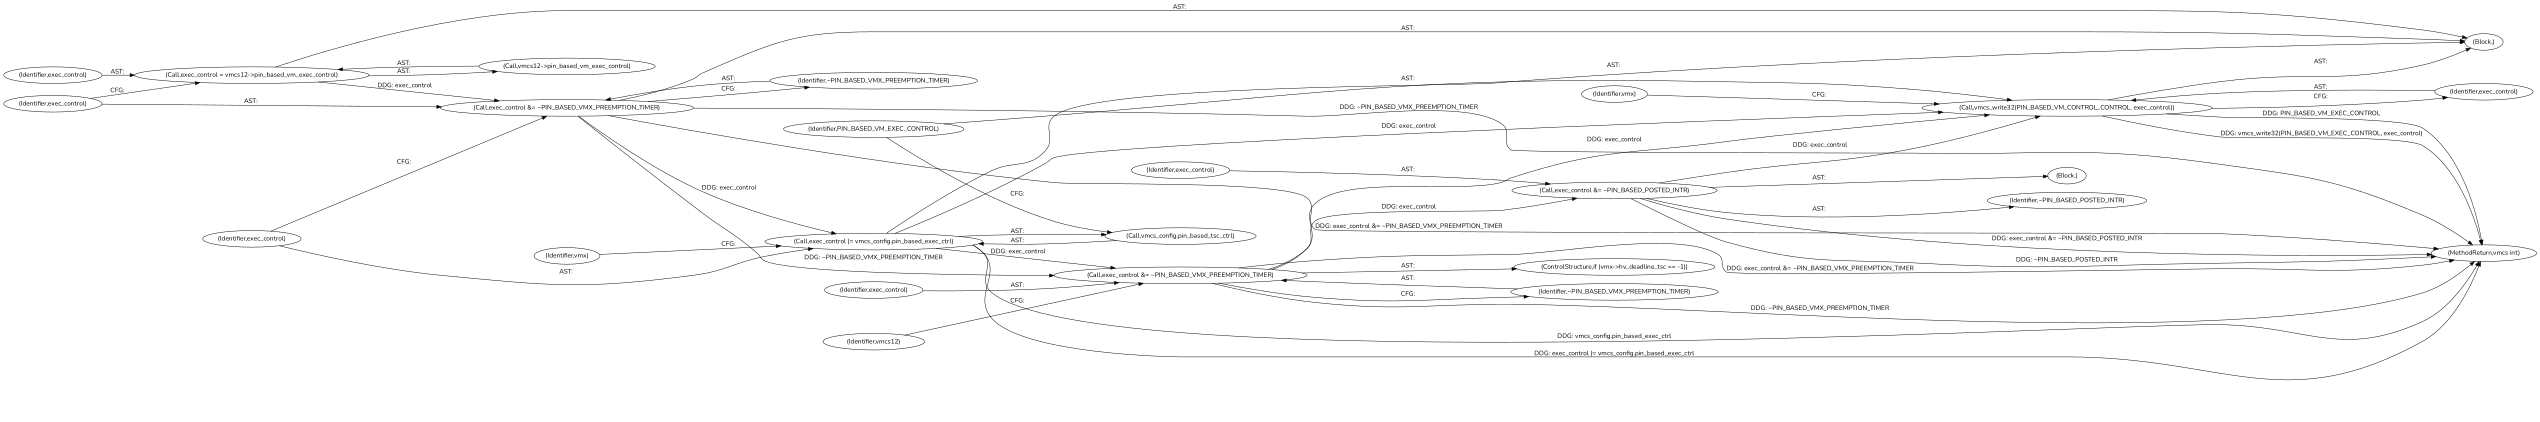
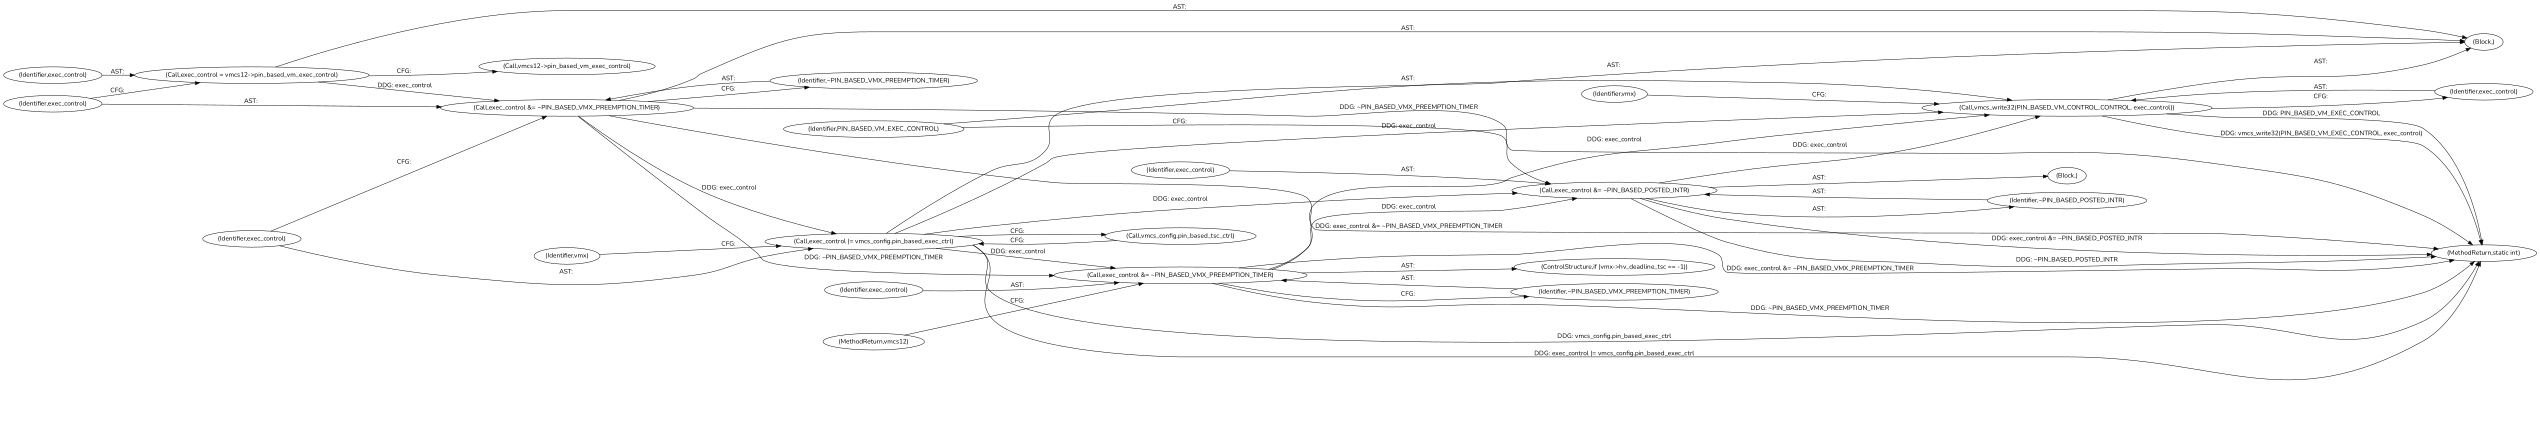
edge "(Call,vmcs12->pin_based_vm_exec_control)" -> "(Call,exec_control = vmcs12->pin_based_vm_exec_control)": removed, label "AST:"
edge "(Call,exec_control = vmcs12->pin_based_vm_exec_control)" -> "(Call,vmcs12->pin_based_vm_exec_control)": label "AST: " -> "CFG: "
edge "(Identifier,PIN_BASED_VM_EXEC_CONTROL)" -> "(Call,vmcs_config.pin_based_tsc_ctrl)": now "(Identifier,PIN_BASED_VM_EXEC_CONTROL)" -> "(Call,exec_control &= ~PIN_BASED_POSTED_INTR)"
edge "(Identifier,~PIN_BASED_POSTED_INTR)" -> "(Call,exec_control &= ~PIN_BASED_POSTED_INTR)": added, label "AST:"
edge "(Call,exec_control |= vmcs_config.pin_based_exec_ctrl)" -> "(Call,exec_control &= ~PIN_BASED_POSTED_INTR)": added, label "DDG: exec_control"
edge "(Call,exec_control |= vmcs_config.pin_based_exec_ctrl)" -> "(Call,vmcs_config.pin_based_tsc_ctrl)": label "AST: " -> "CFG: "
edge "(Call,vmcs_config.pin_based_tsc_ctrl)" -> "(Call,exec_control |= vmcs_config.pin_based_exec_ctrl)": label "AST: " -> "CFG: "
node "(MethodReturn,vmcs int)": label "(MethodReturn,vmcs int)" -> "(MethodReturn,static int)"
node "(Identifier,vmcs12)": label "(Identifier,vmcs12)" -> "(MethodReturn,vmcs12)"
